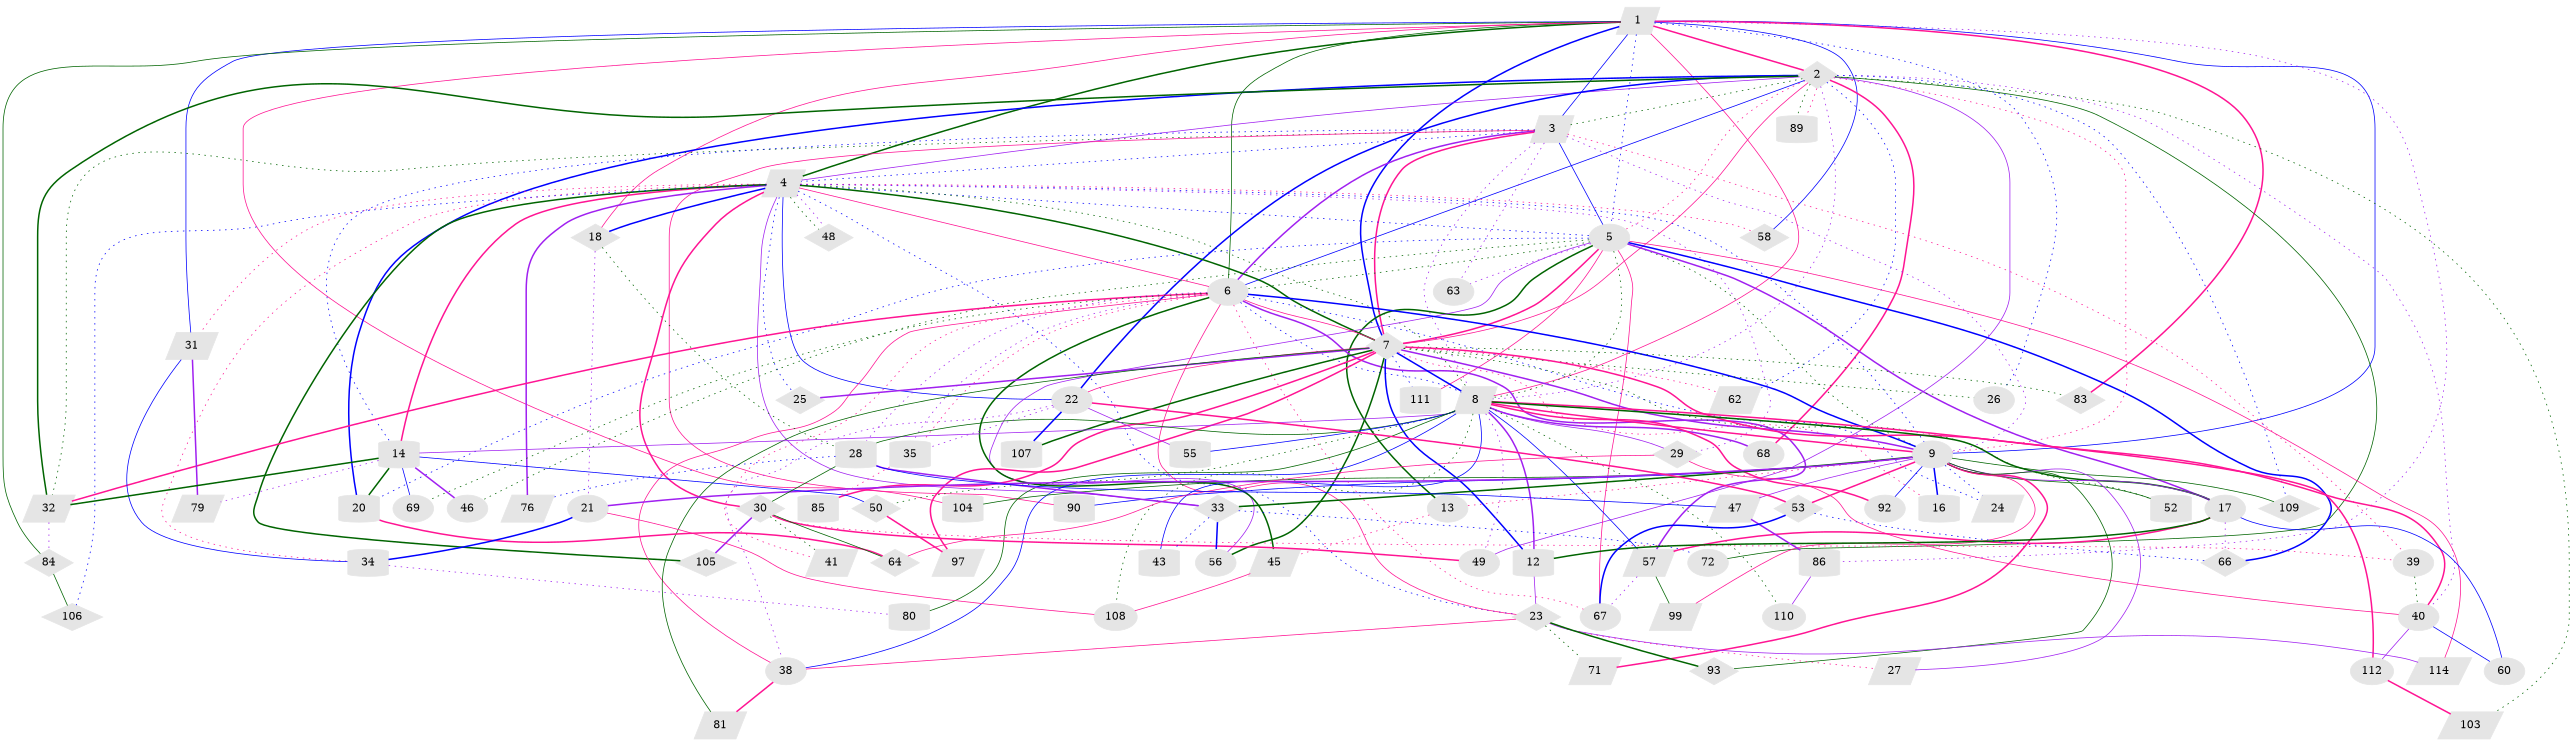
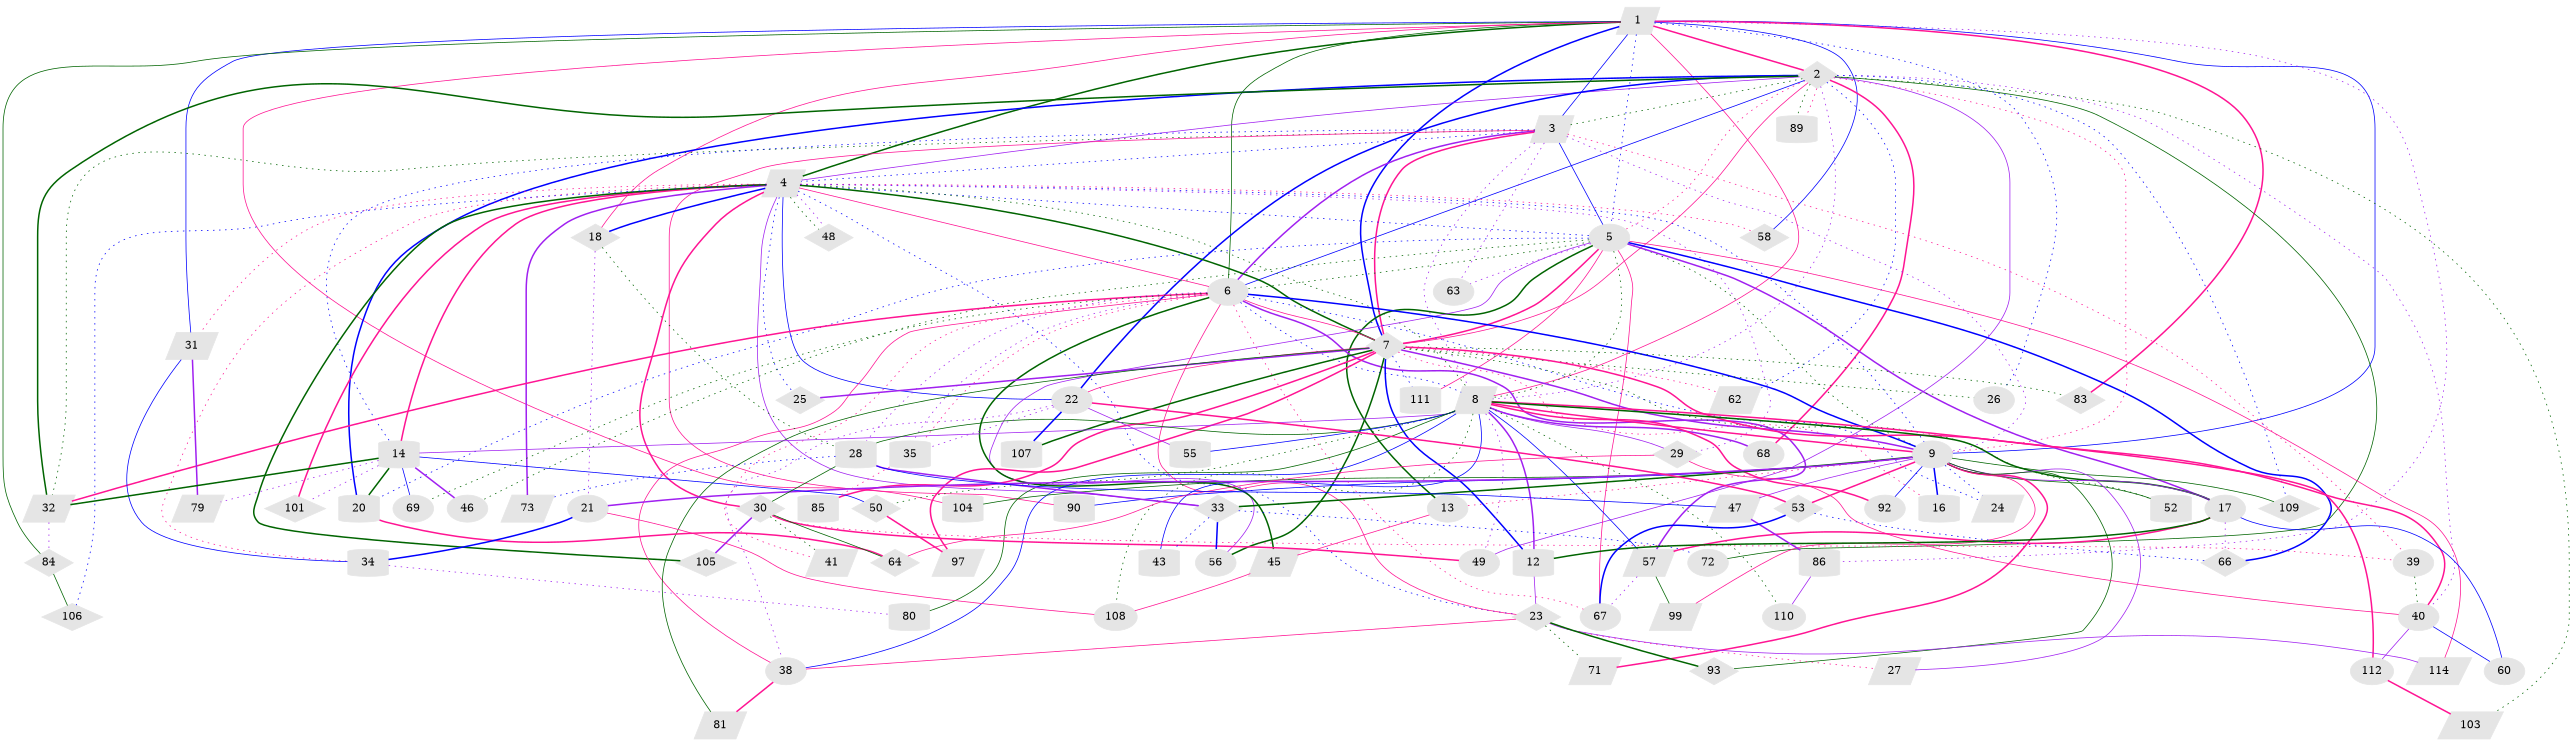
edge "7" -- "8": removed
node "101": added
node "76": label "76" -> "73"
edge "13" -- "45": style dotted -> solid
